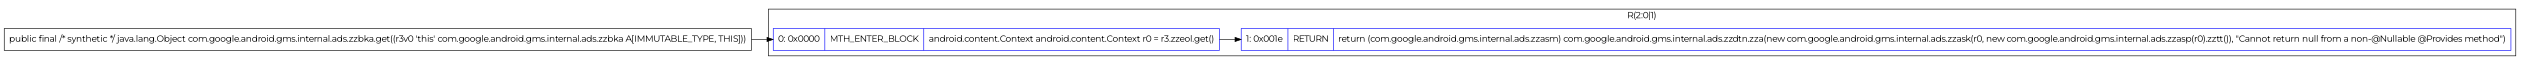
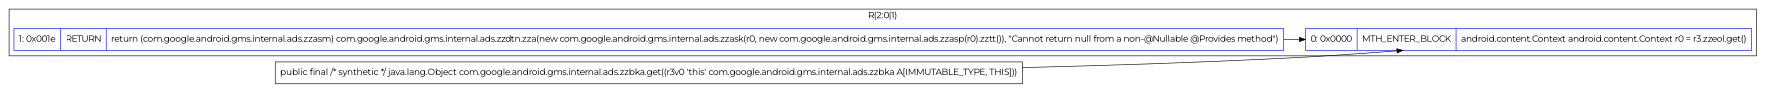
edge "0: 0x0000" -> "1: 0x001e": reversed
